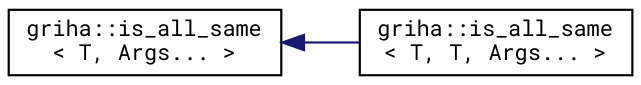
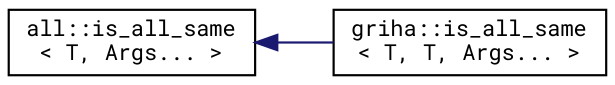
node "griha::is_all_same < T, Args... >": label "griha::is_all_same < T, Args... >" -> "all::is_all_same < T, Args... >"
